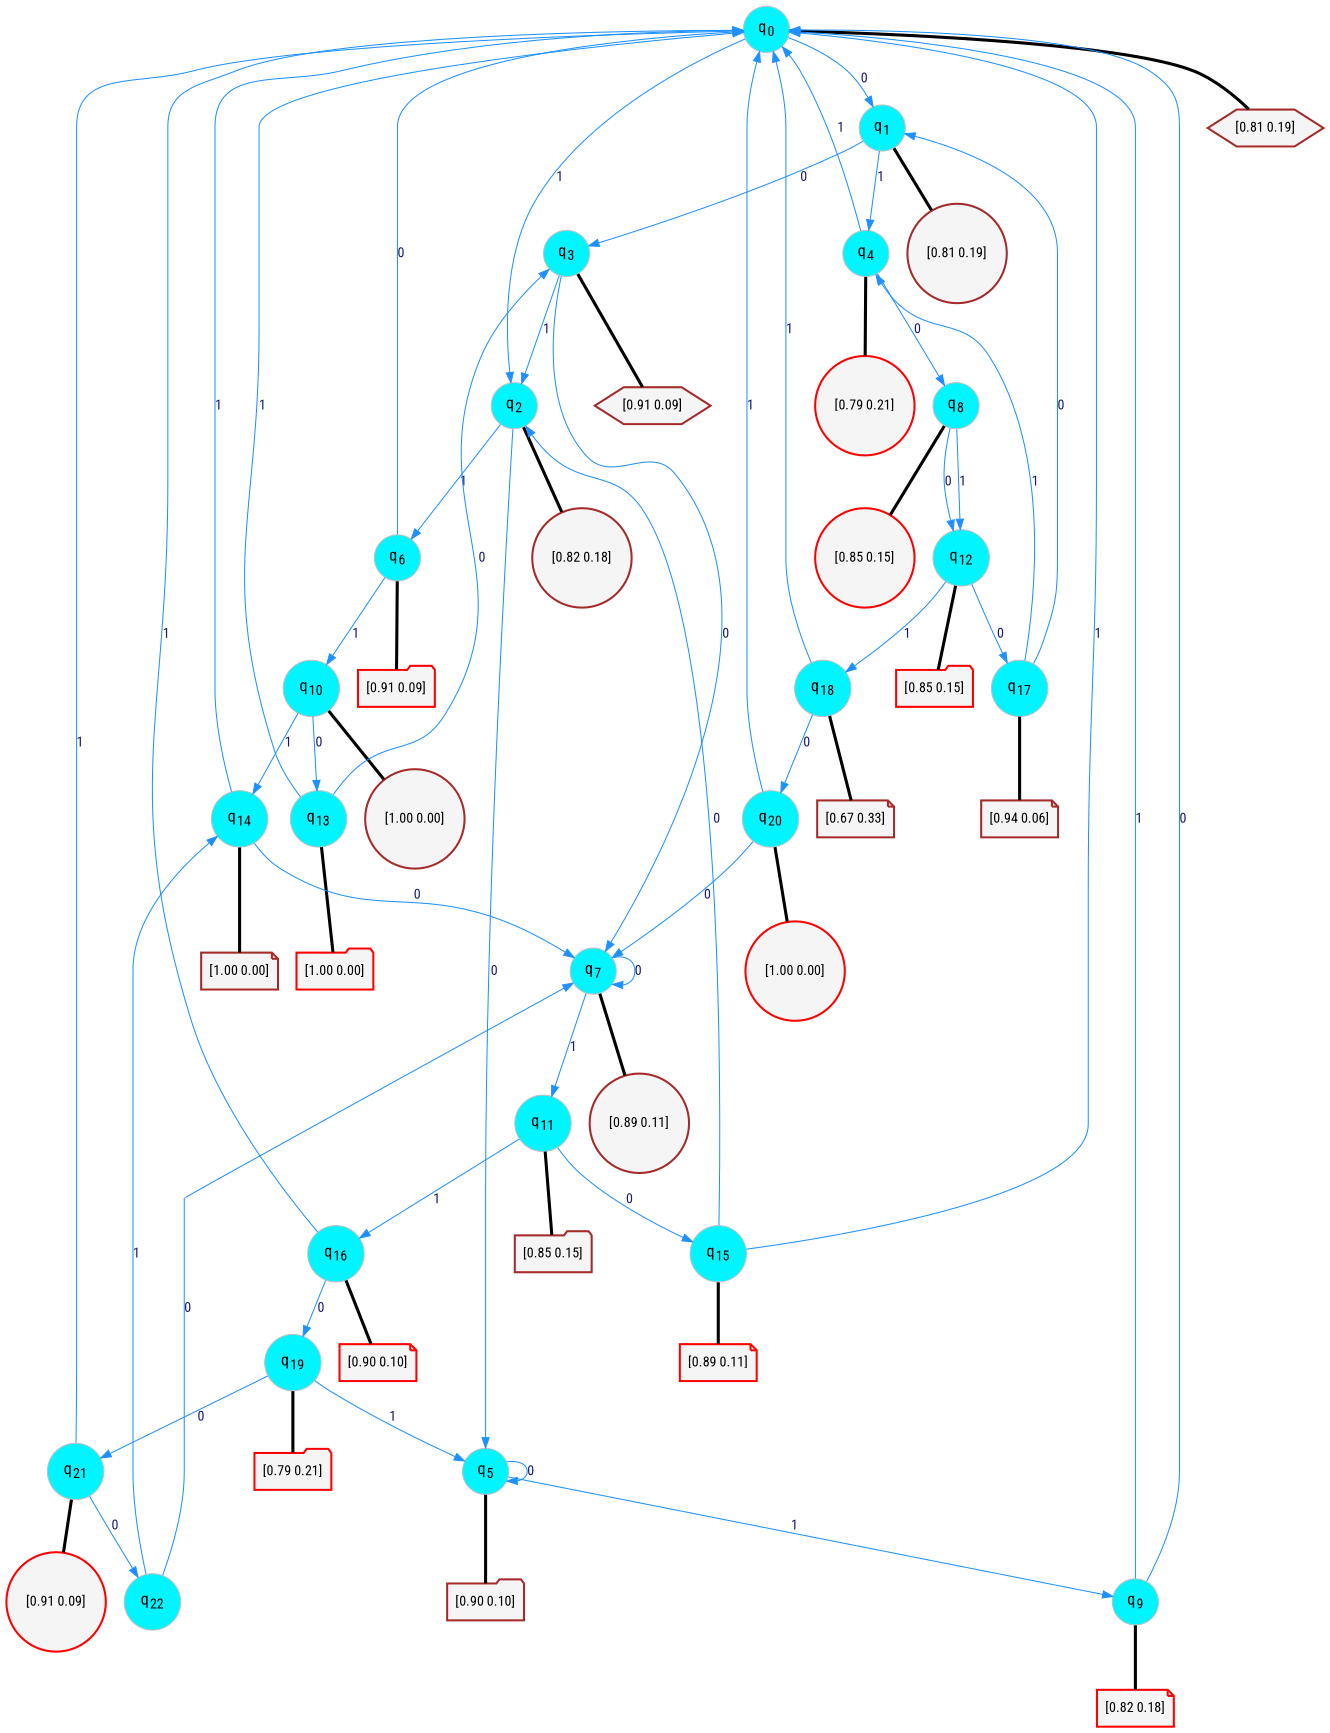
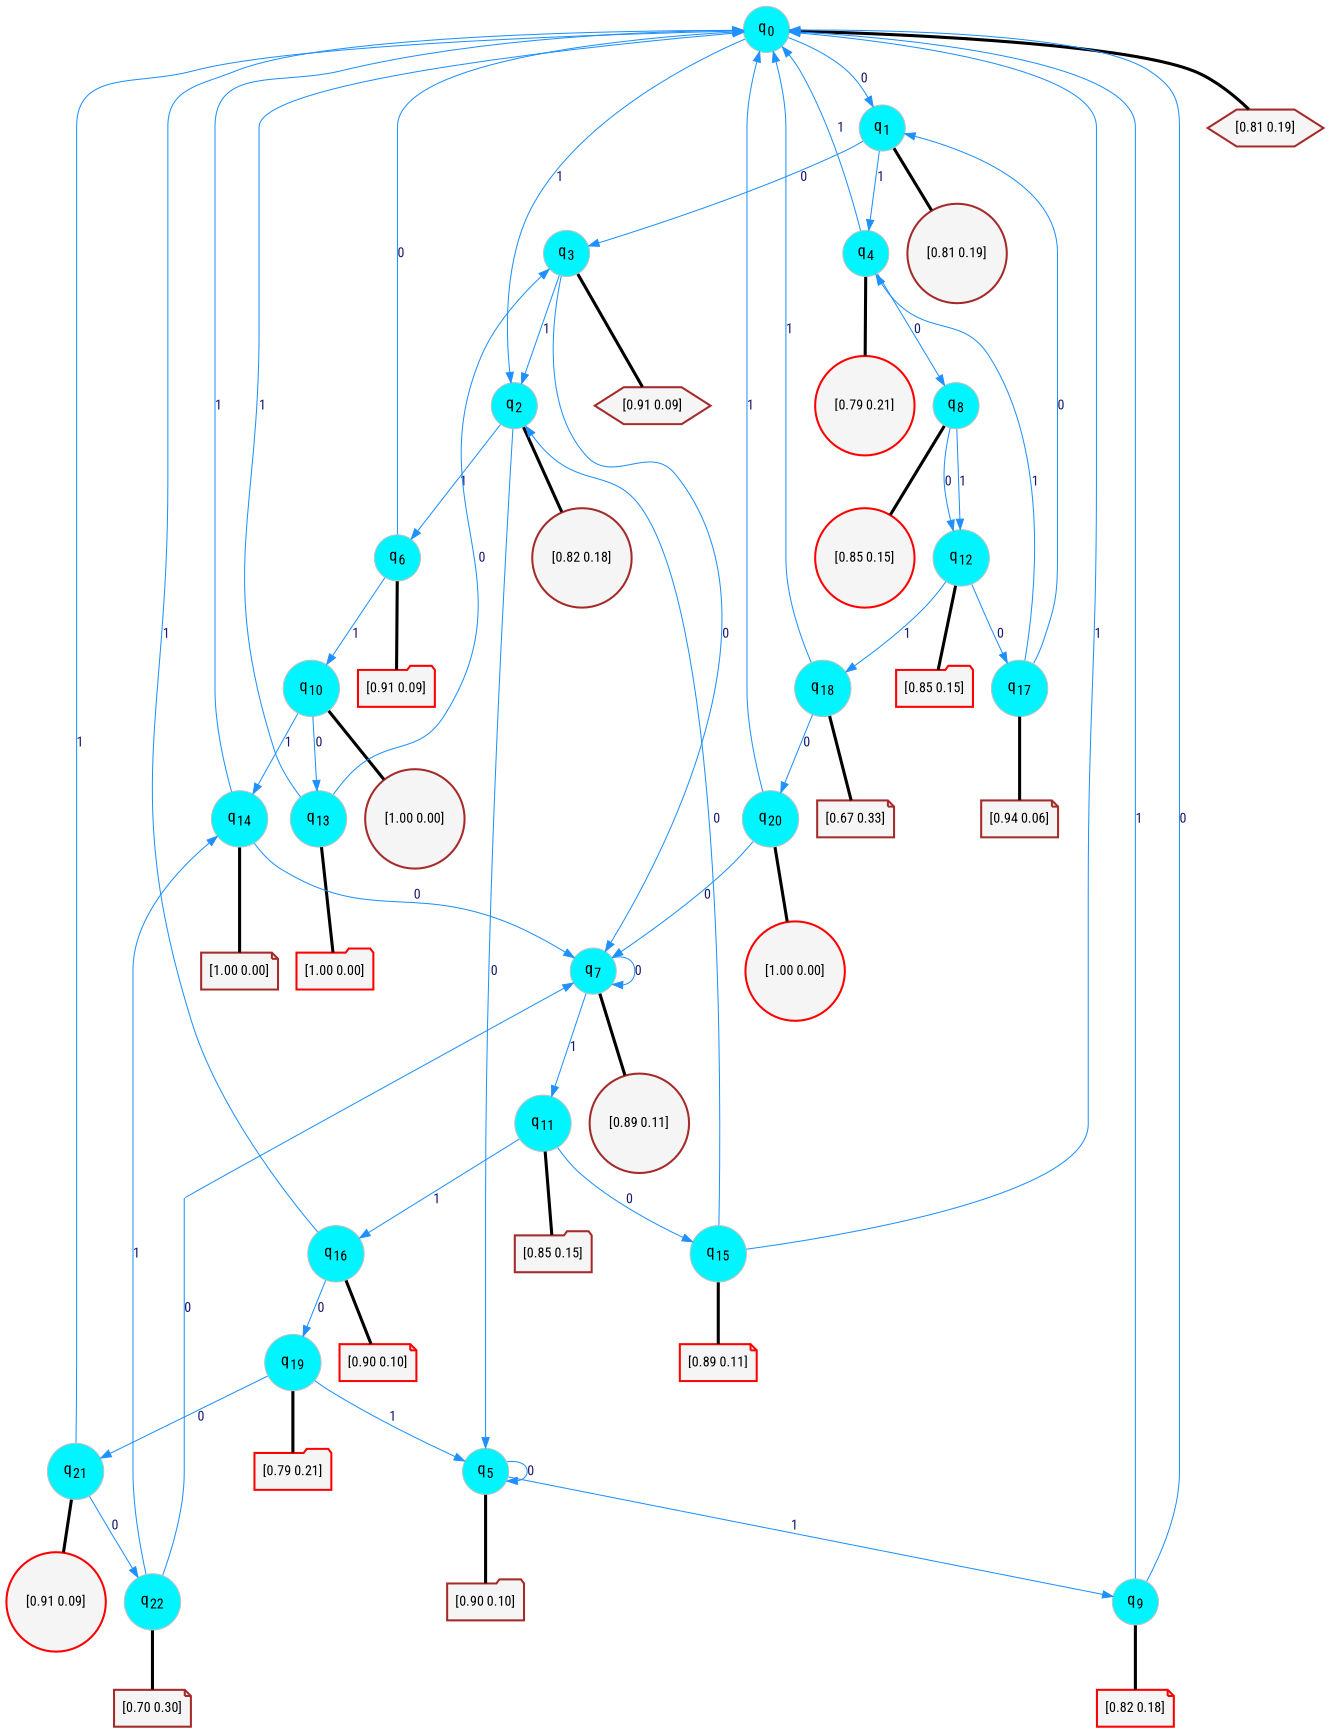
node "[0.70 0.30]": added
